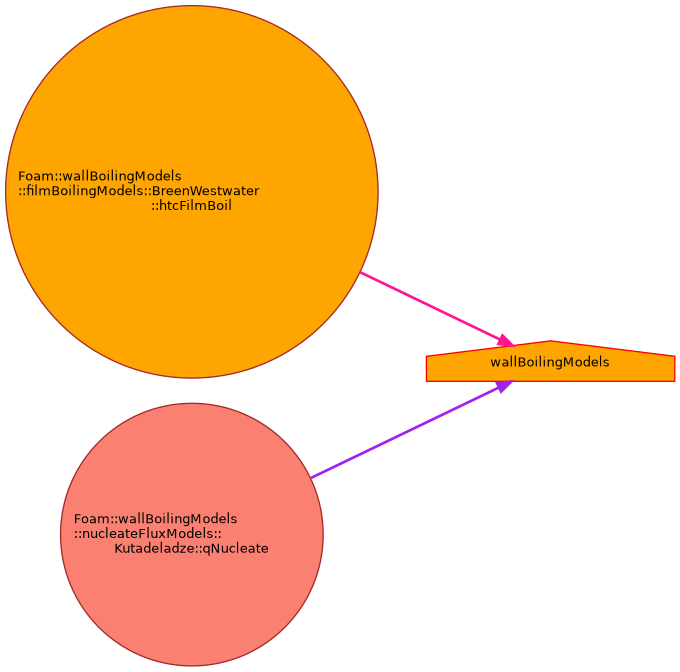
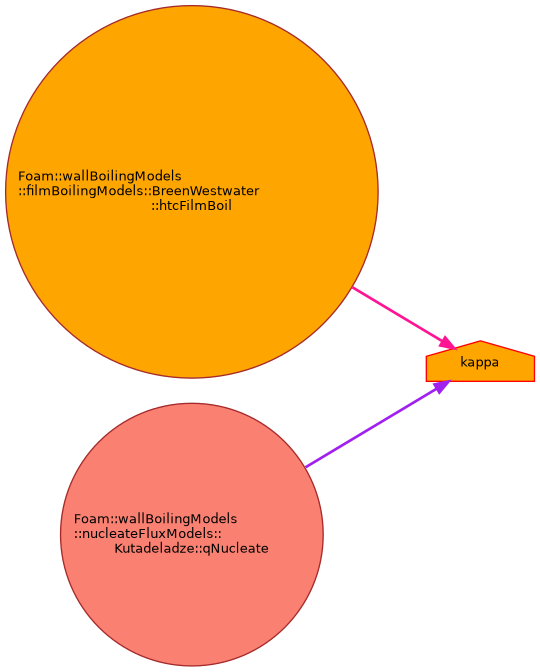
node "wallBoilingModels": label "wallBoilingModels" -> "kappa"
